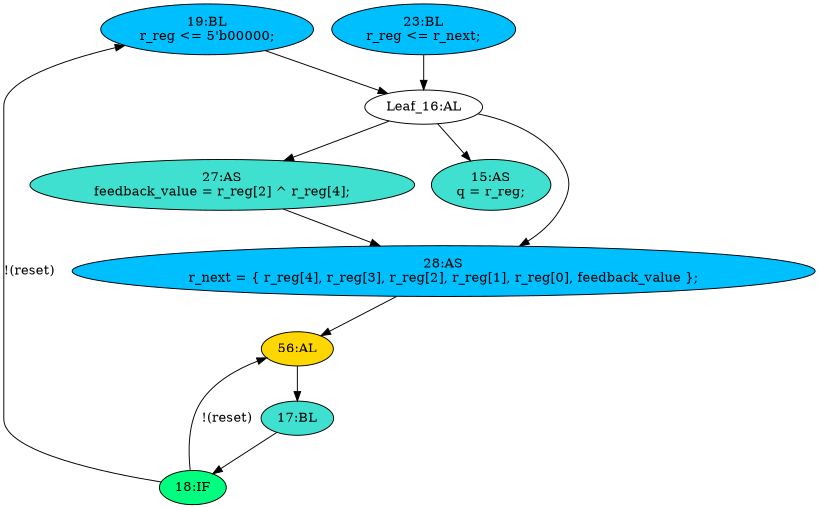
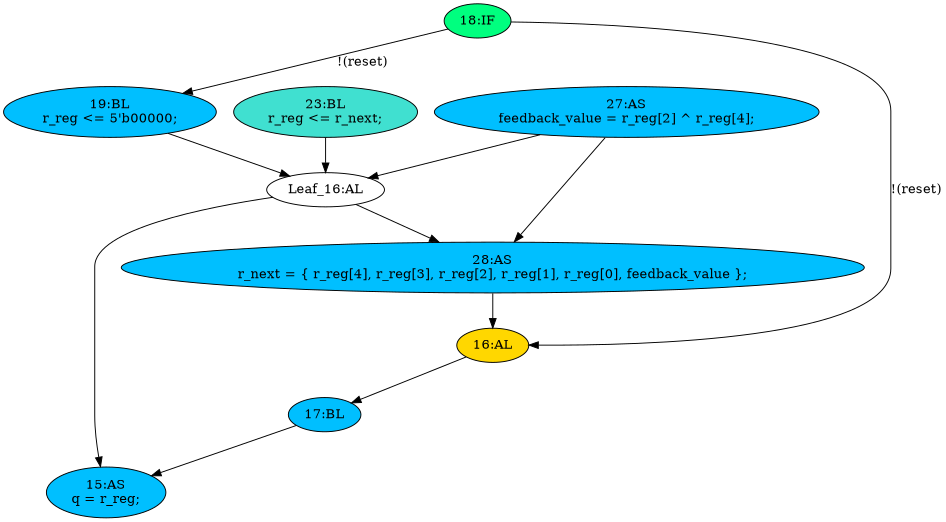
node "23:BL r_reg <= r_next;": fillcolor deepskyblue -> turquoise
edge "Leaf_16:AL" -> "27:AS feedback_value = r_reg[2] ^ r_reg[4];": reversed
node "27:AS feedback_value = r_reg[2] ^ r_reg[4];": fillcolor turquoise -> deepskyblue
node "15:AS q = r_reg;": fillcolor turquoise -> deepskyblue
node "56:AL": label "56:AL" -> "16:AL"
node "17:BL": fillcolor turquoise -> deepskyblue
edge "17:BL" -> "18:IF": now "17:BL" -> "15:AS q = r_reg;"
